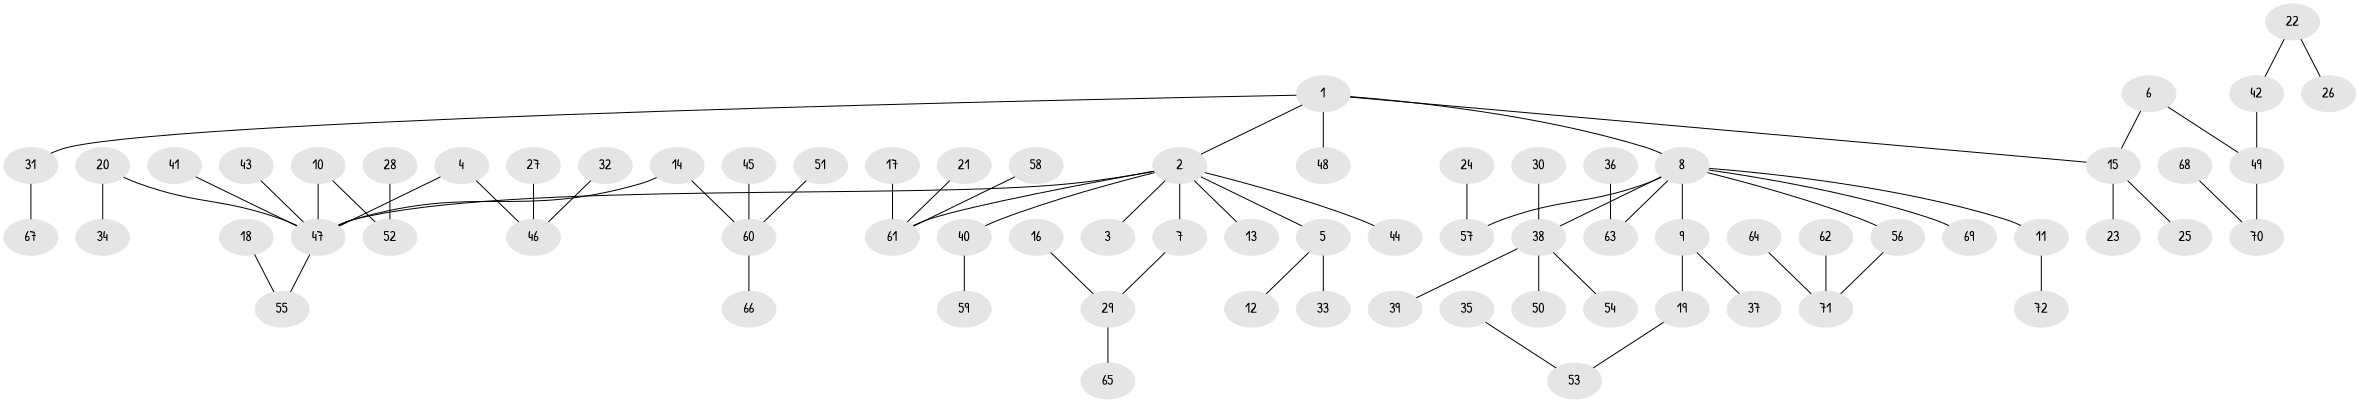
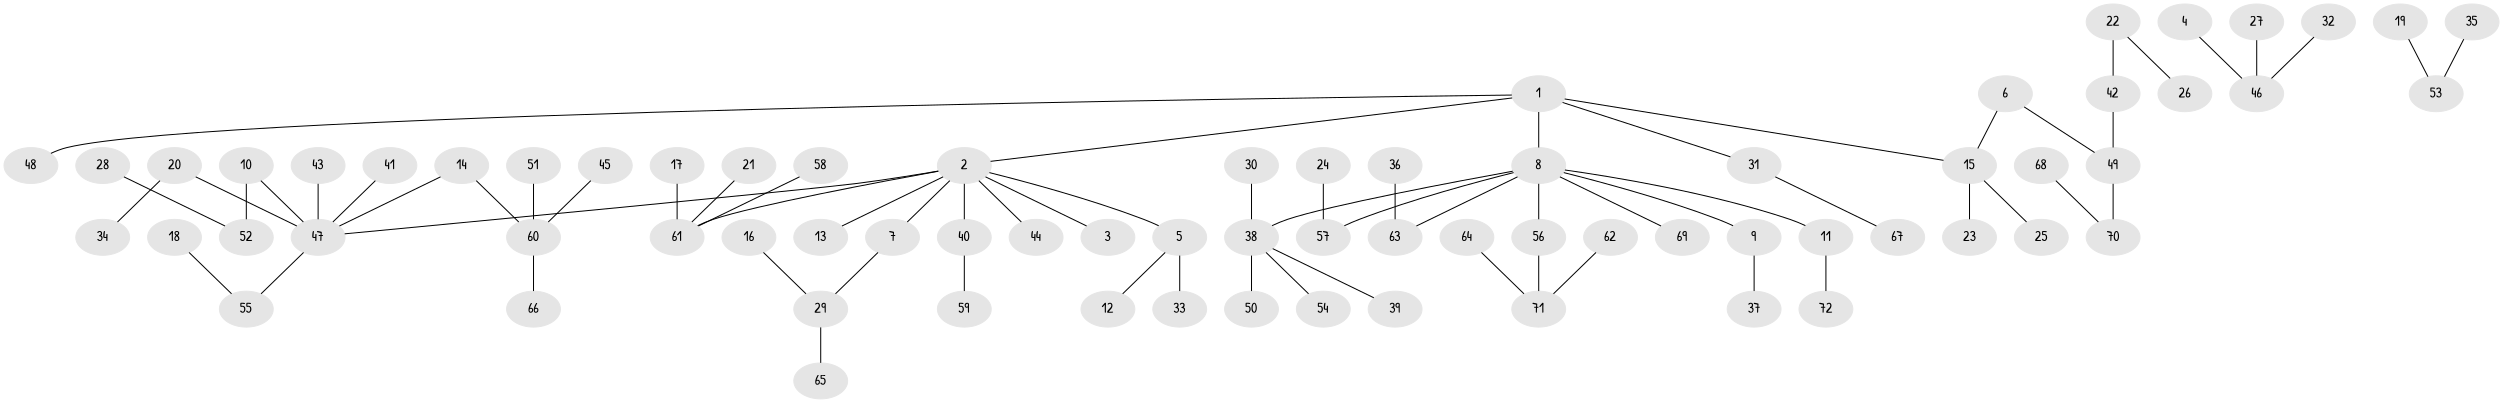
edge "4" -- "47": removed
edge "9" -- "19": removed
